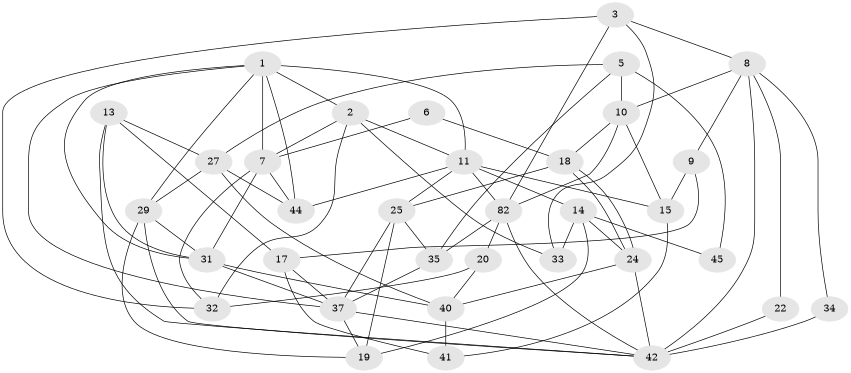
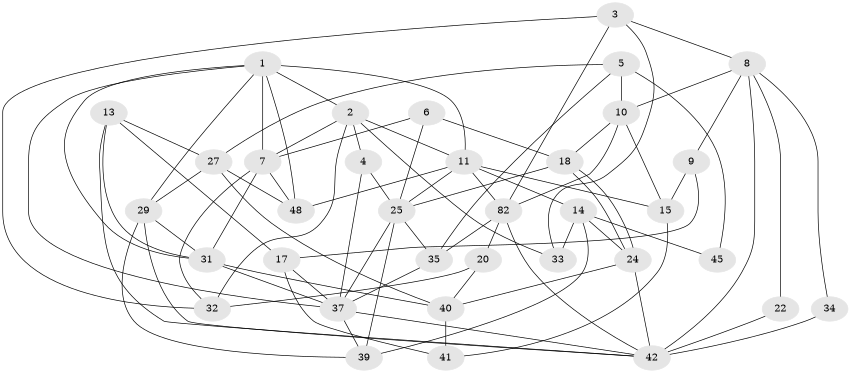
node "4": added
edge "6" -- "25": added
node "44": label "44" -> "48"
node "19": label "19" -> "39"
